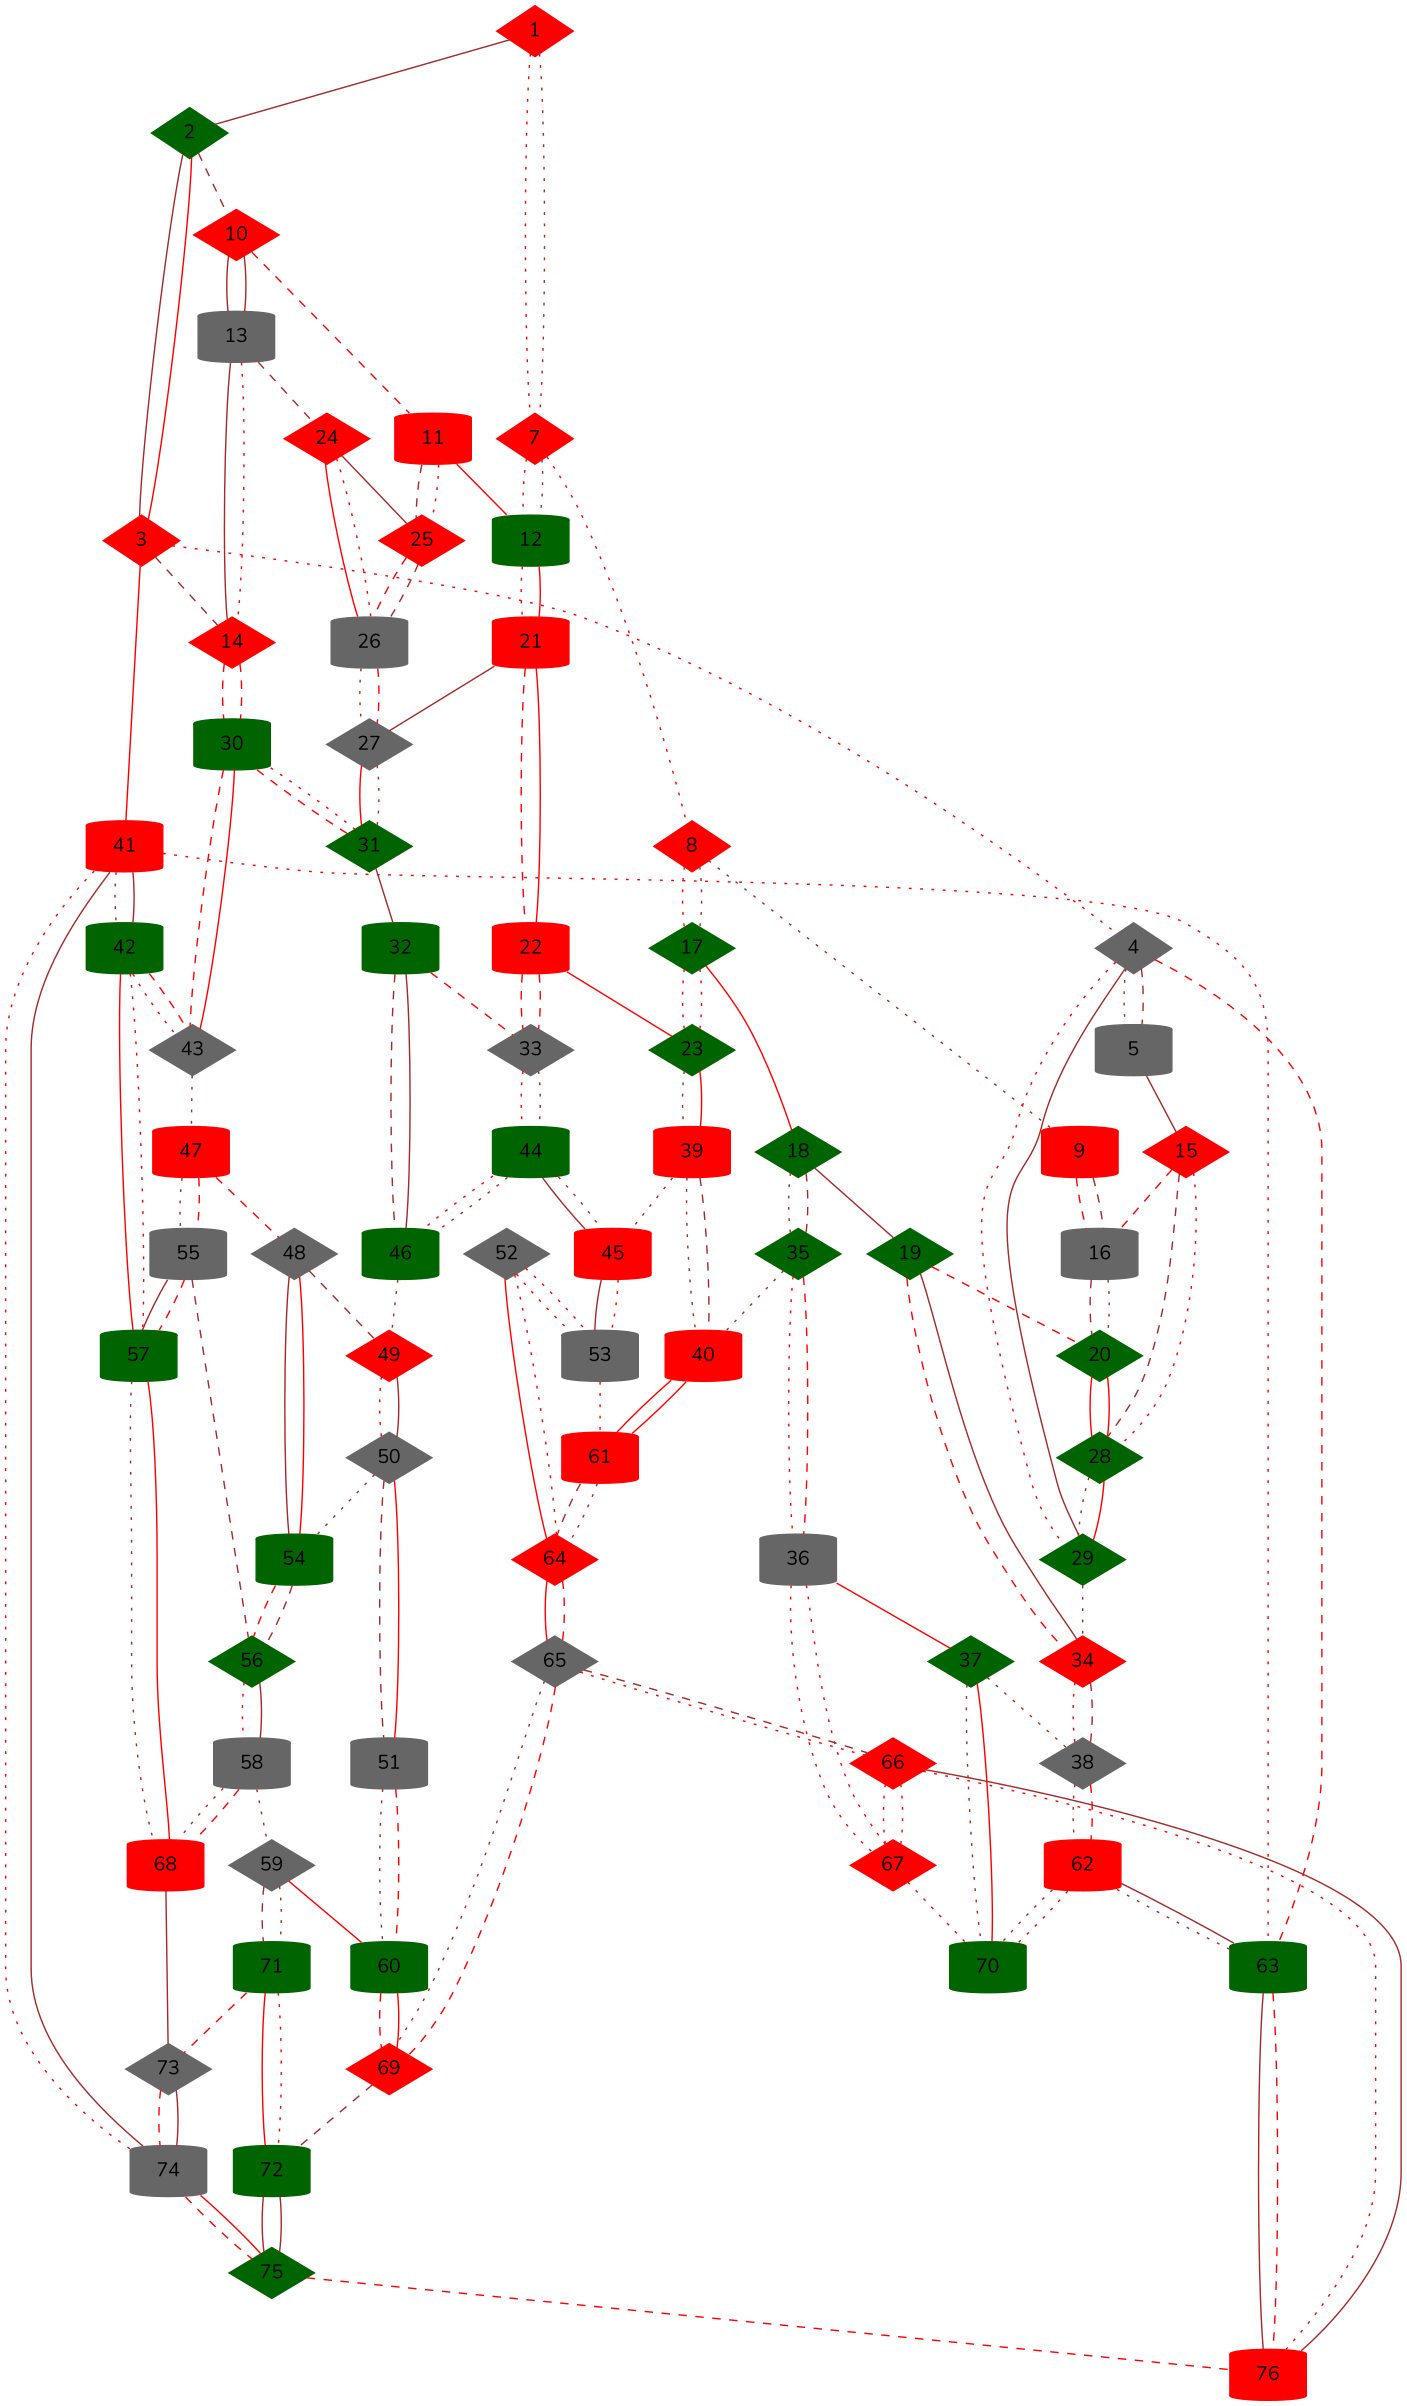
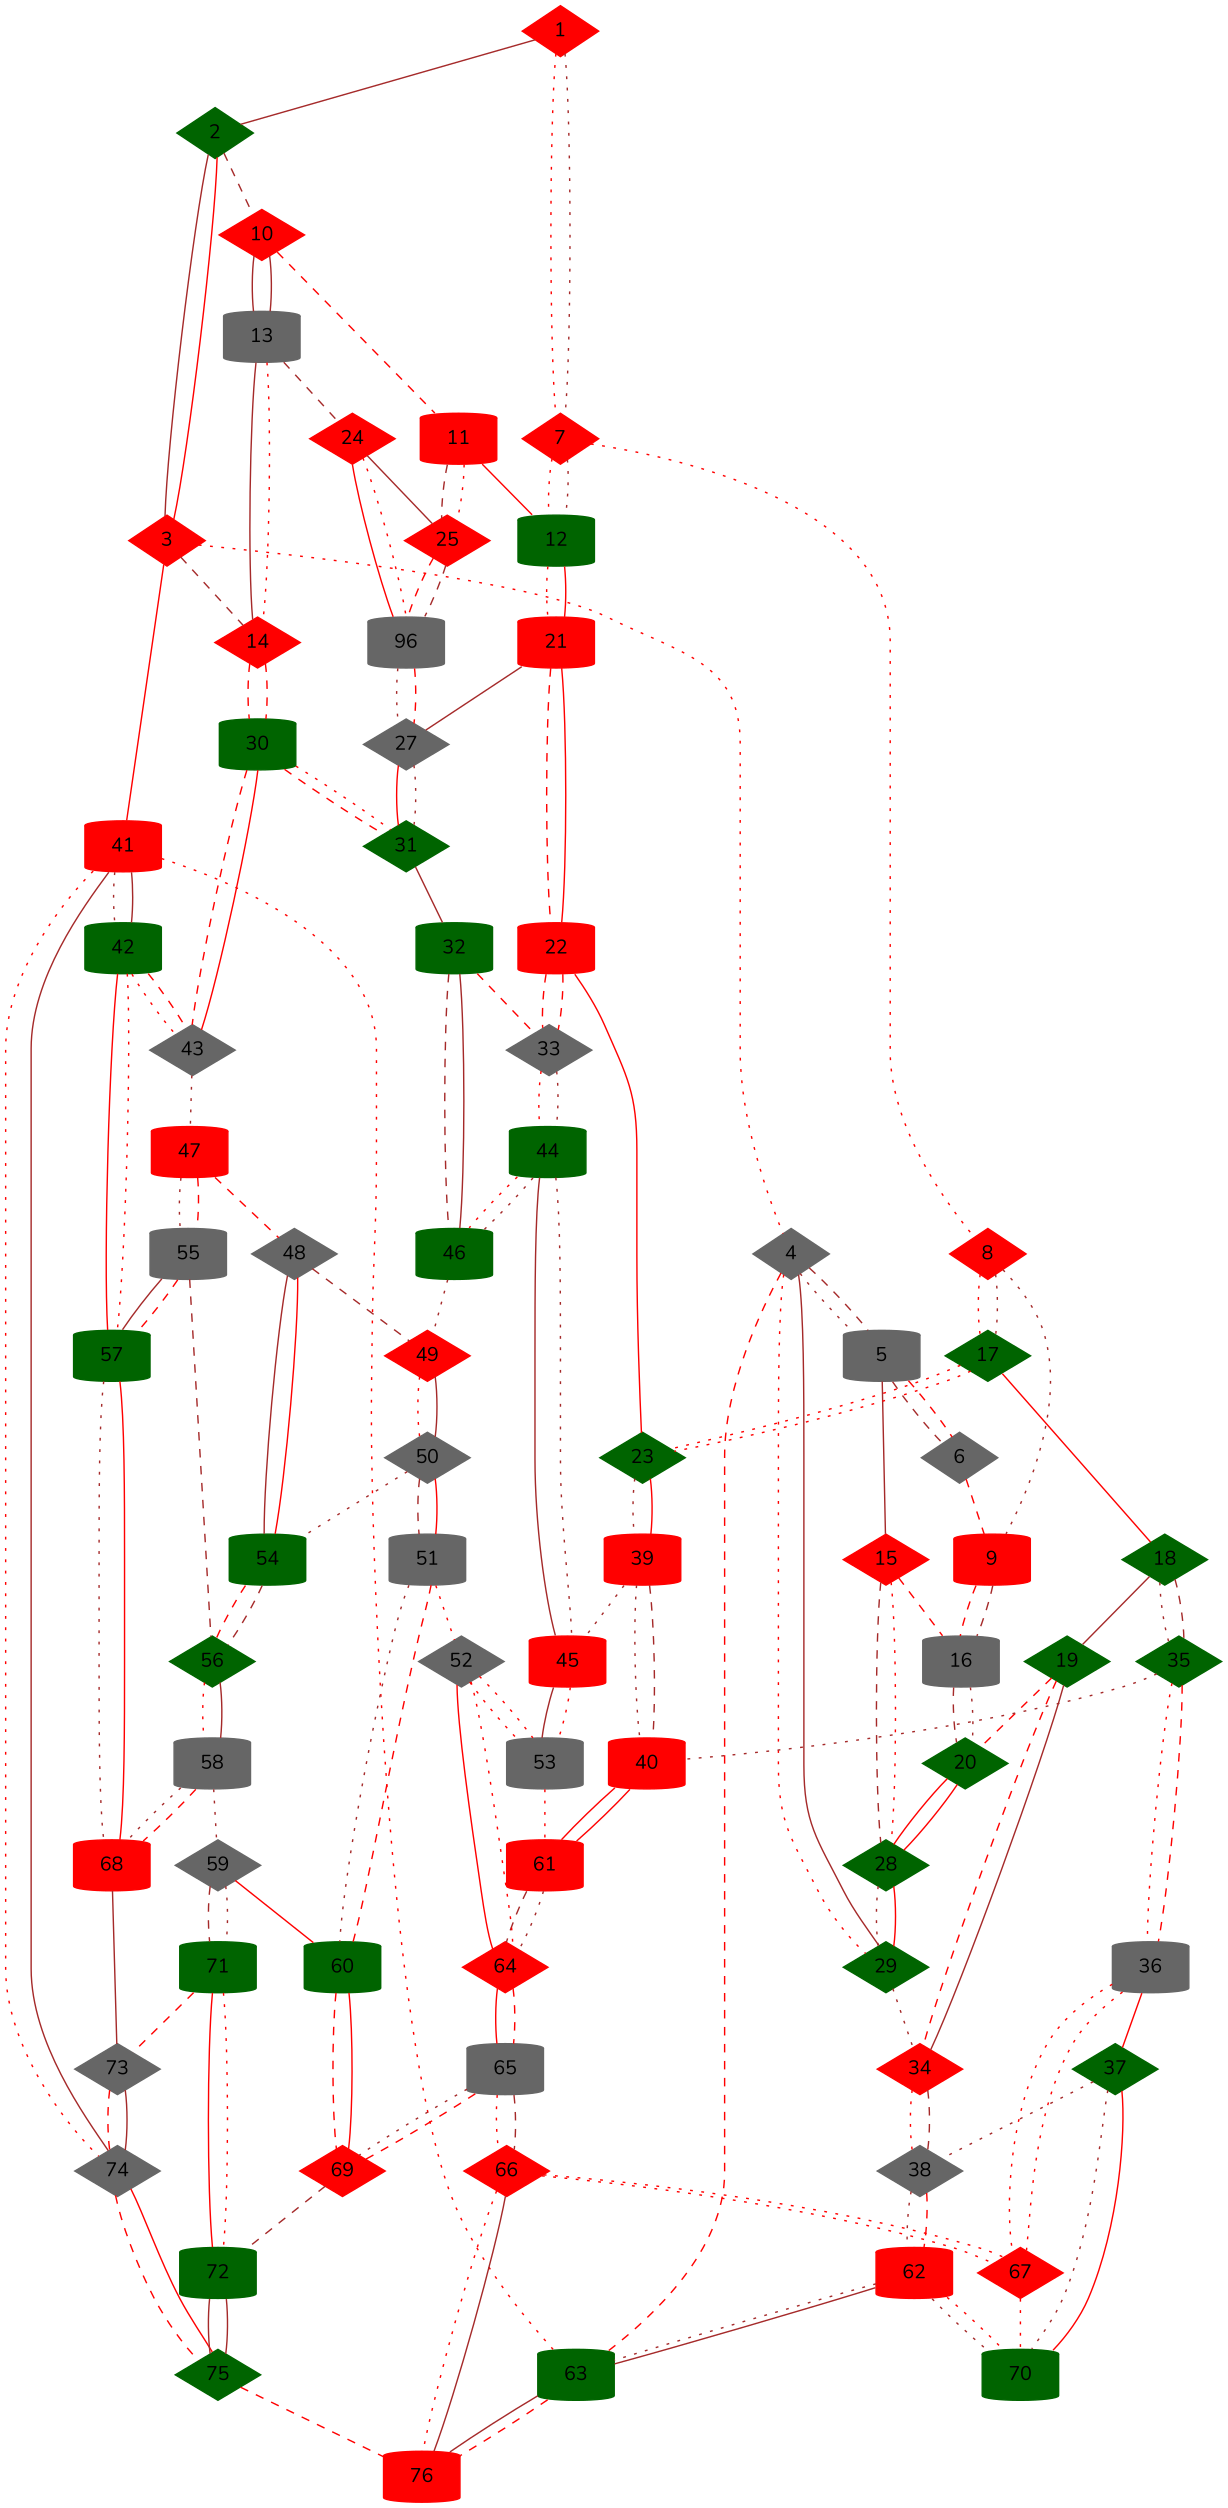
node "26": label "26" -> "96"
node "6": added
edge "51" -- "52": added
node "65": shape diamond -> cylinder
node "74": shape cylinder -> diamond
